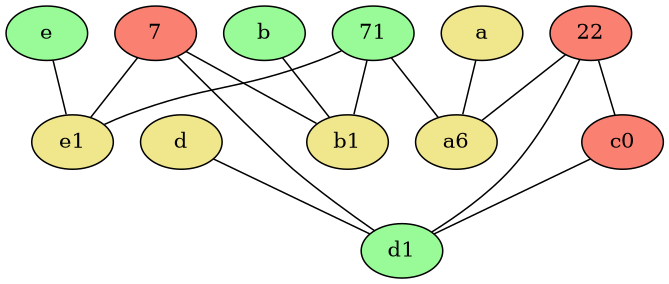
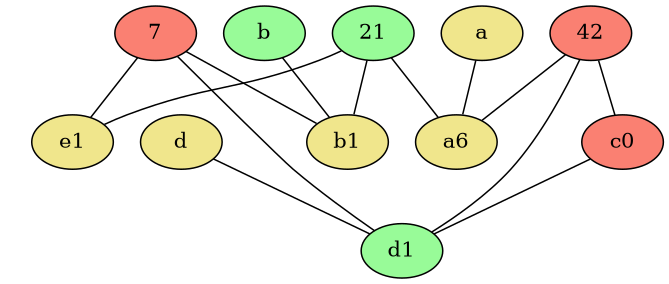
node "e": removed
node "71": label "71" -> "21"
node "22": label "22" -> "42"
